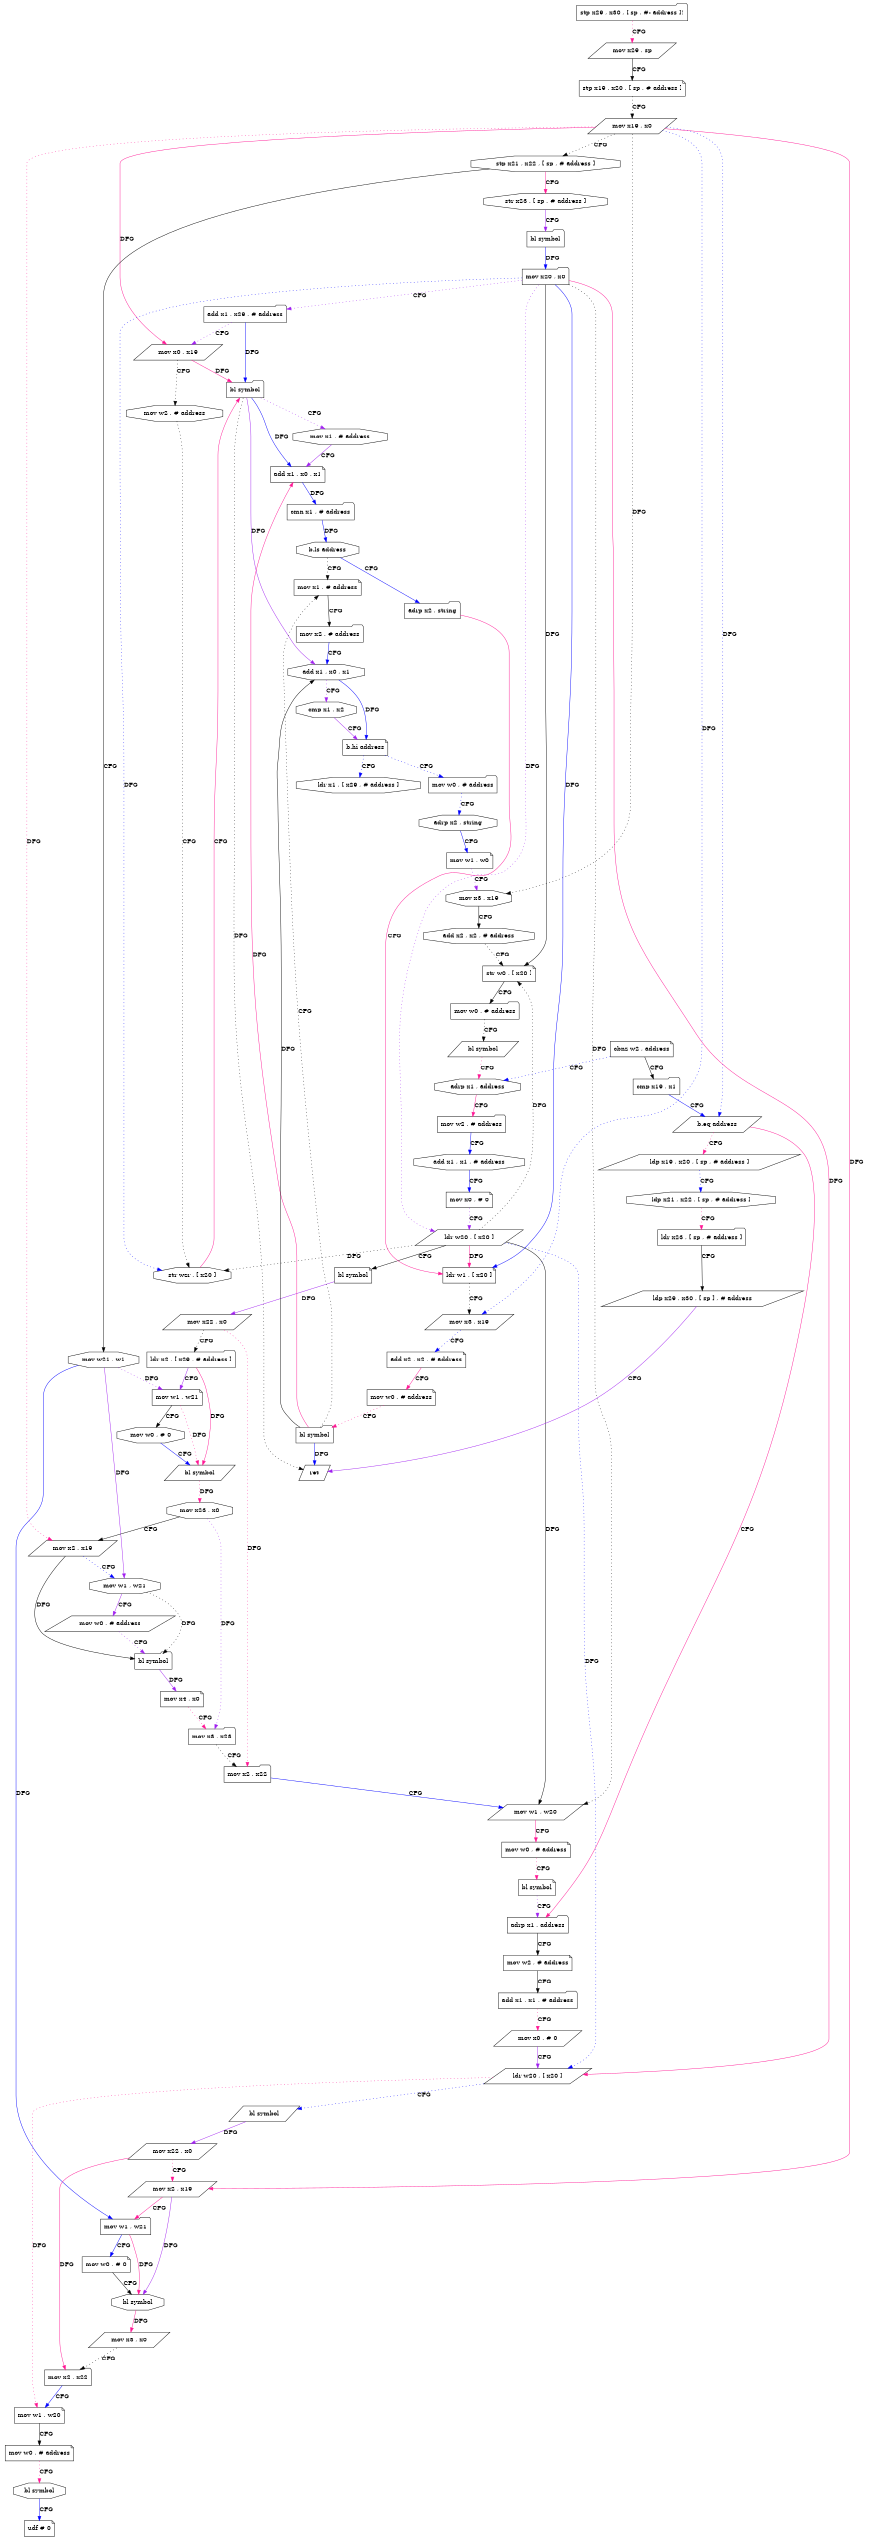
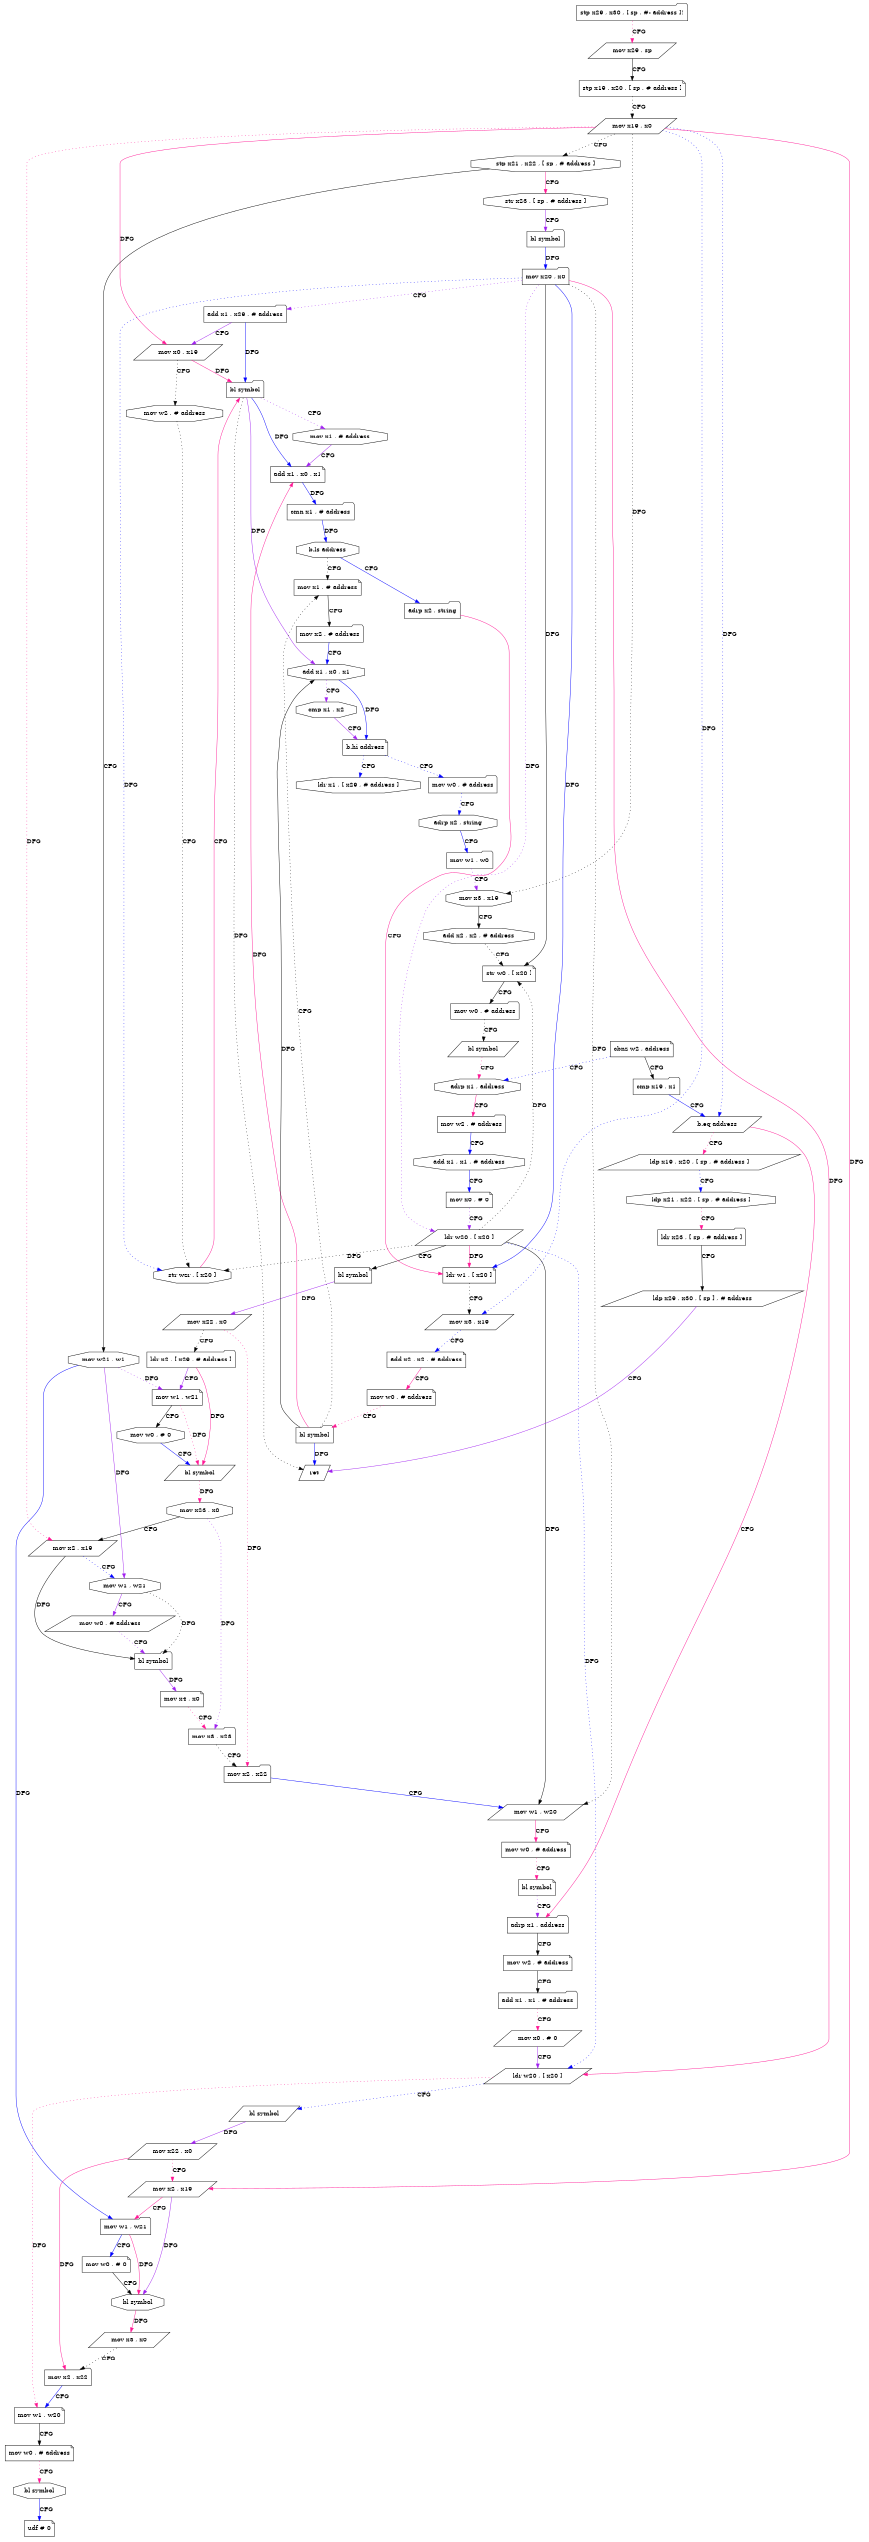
edge "add x1 , x29 , # address" -> "mov x0 , x19": style dotted -> solid
node "mov w1 , w0": shape note -> folder
